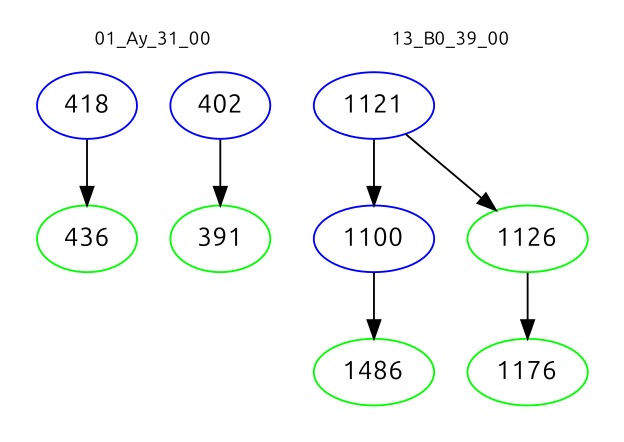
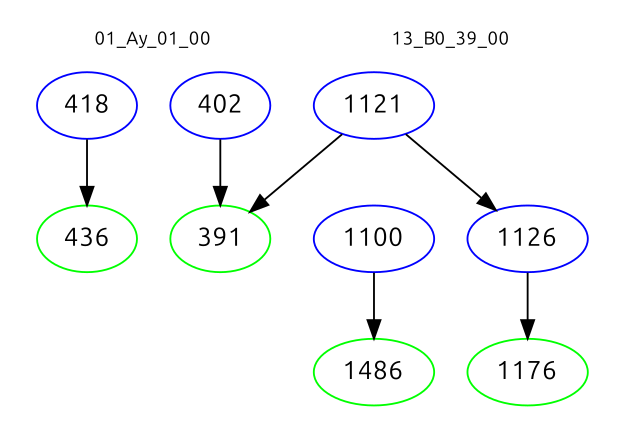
cluster "01_Ay_31_00": label "01_Ay_31_00" -> "01_Ay_01_00"
edge "1121" -> "1100": now "1121" -> "391"
node "1126": color green -> blue
